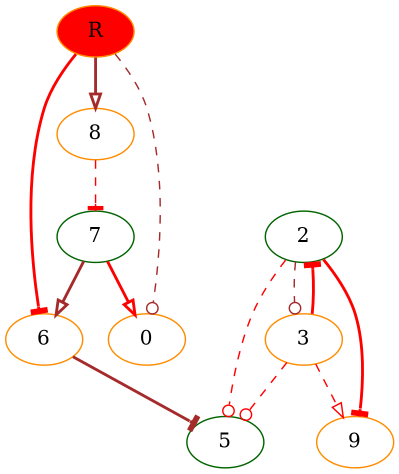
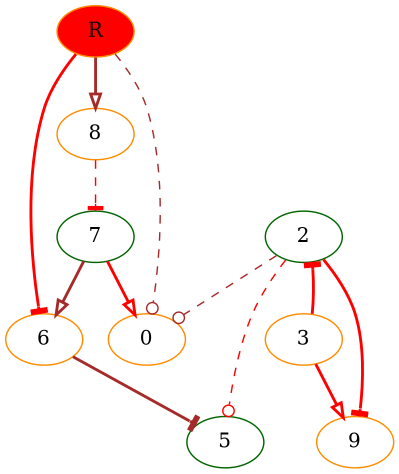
edge "2" -> "3": now "2" -> "0"
edge "3" -> "9": style dashed -> bold
edge "3" -> "5": removed
